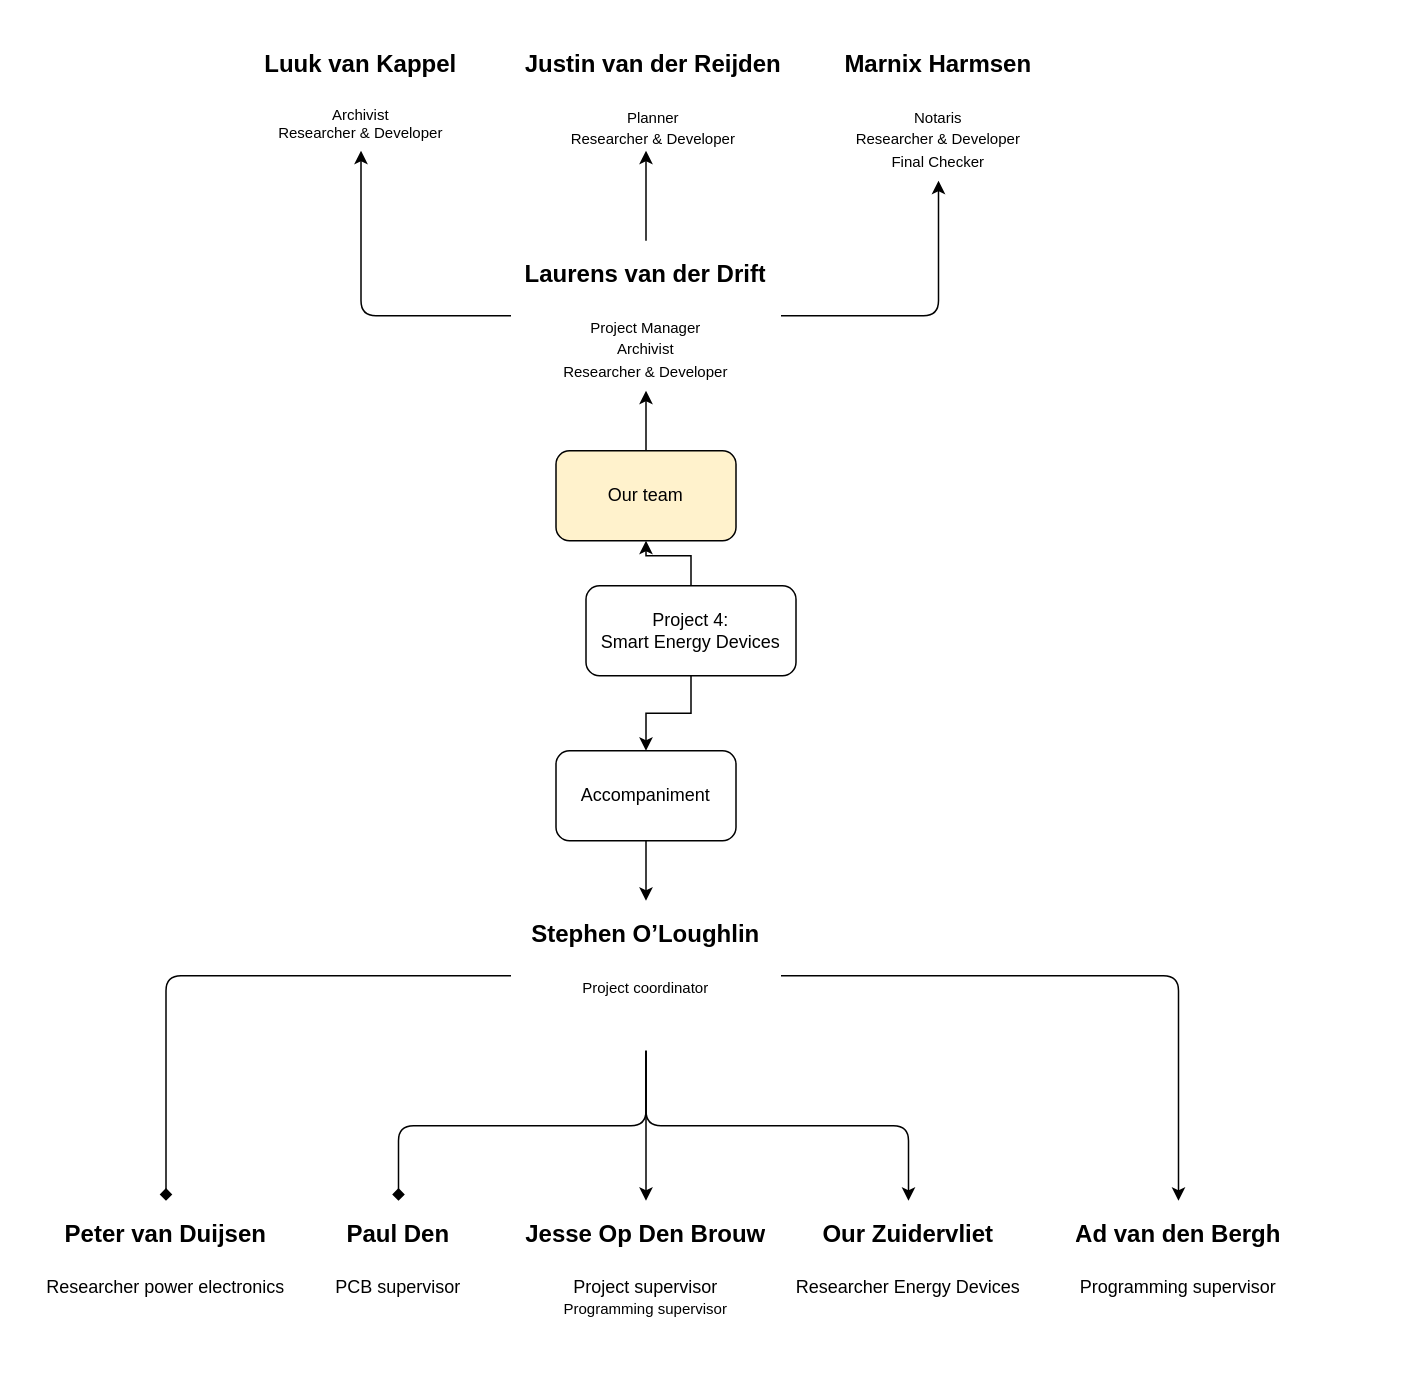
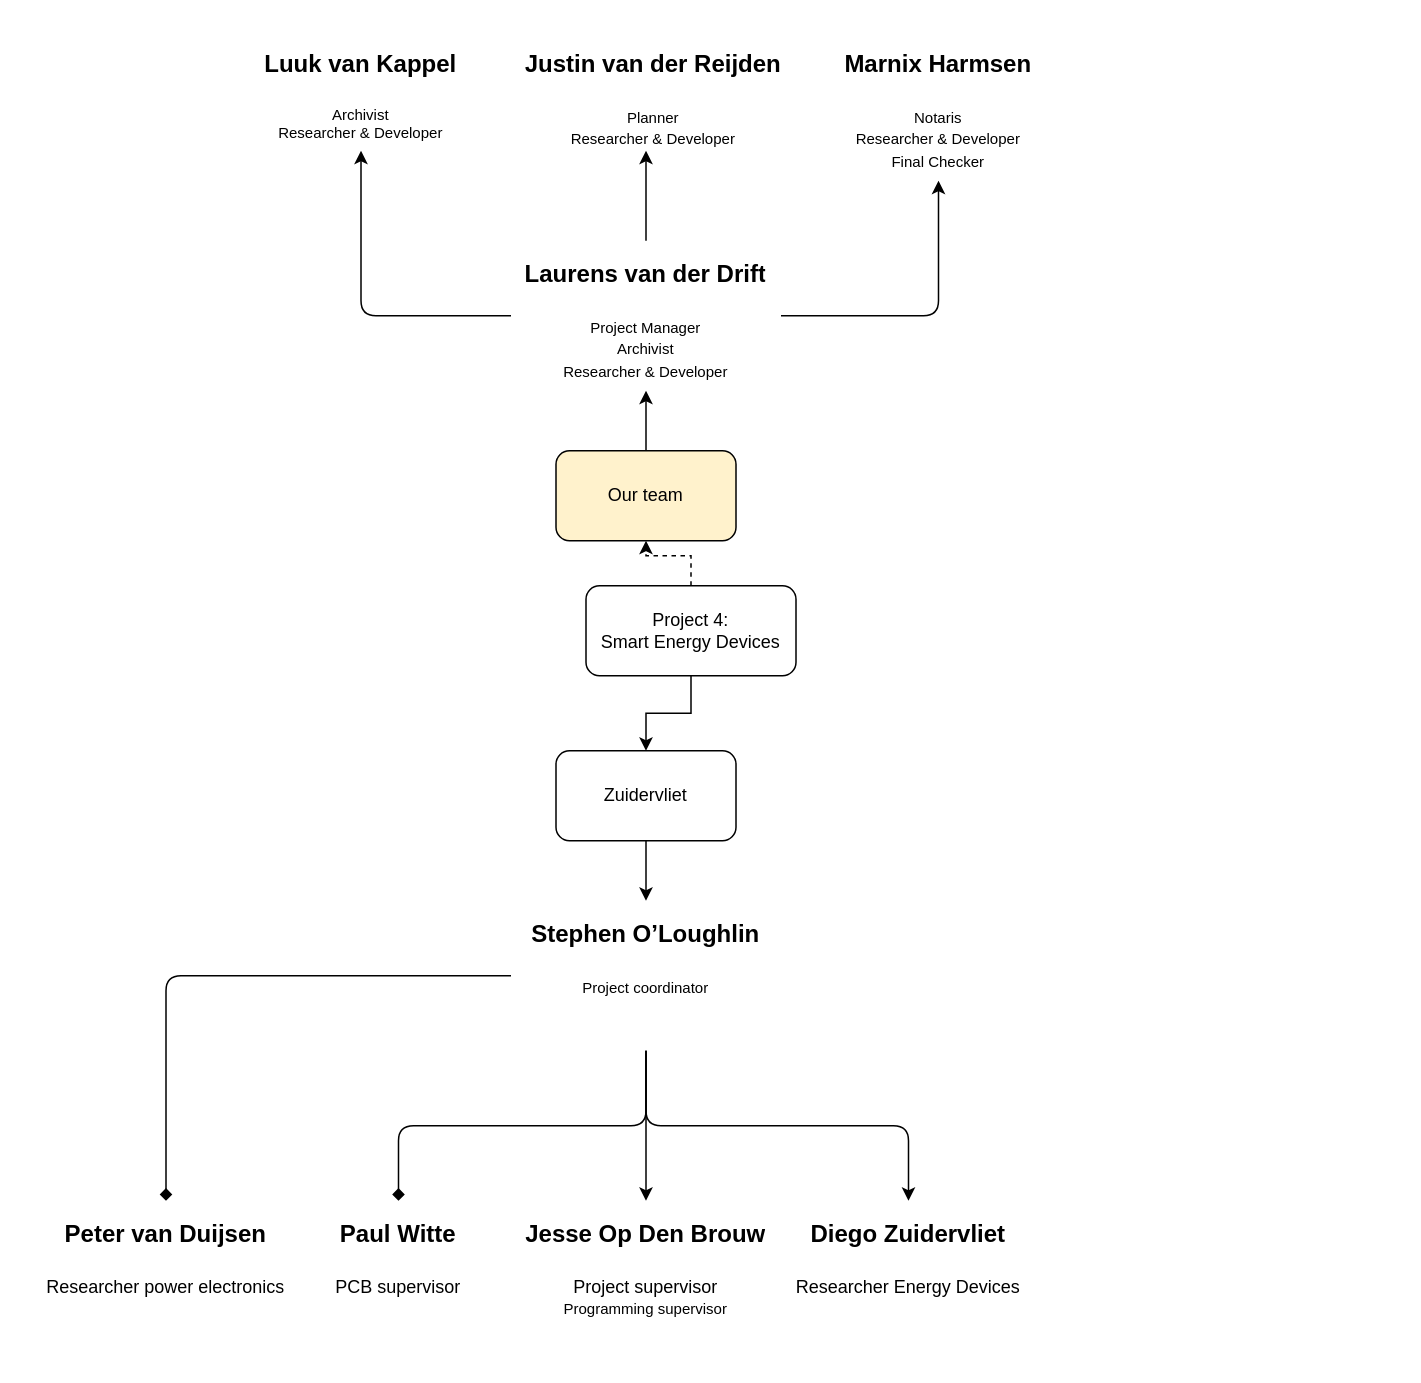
edge "Project 4: Smart Energy Devices" -> "Our team": style solid -> dashed
node "Accompaniment": label "Accompaniment" -> "Zuidervliet"
edge "Stephen O’Loughlin Project coordinator" -> "Ad van den Bergh Programming supervisor": removed
node "Paul Den PCB supervisor": label "Paul Den PCB supervisor" -> "Paul Witte PCB supervisor"
node "Our Zuidervliet Researcher Energy Devices": label "Our Zuidervliet Researcher Energy Devices" -> "Diego Zuidervliet Researcher Energy Devices"
node "Ad van den Bergh Programming supervisor": removed
